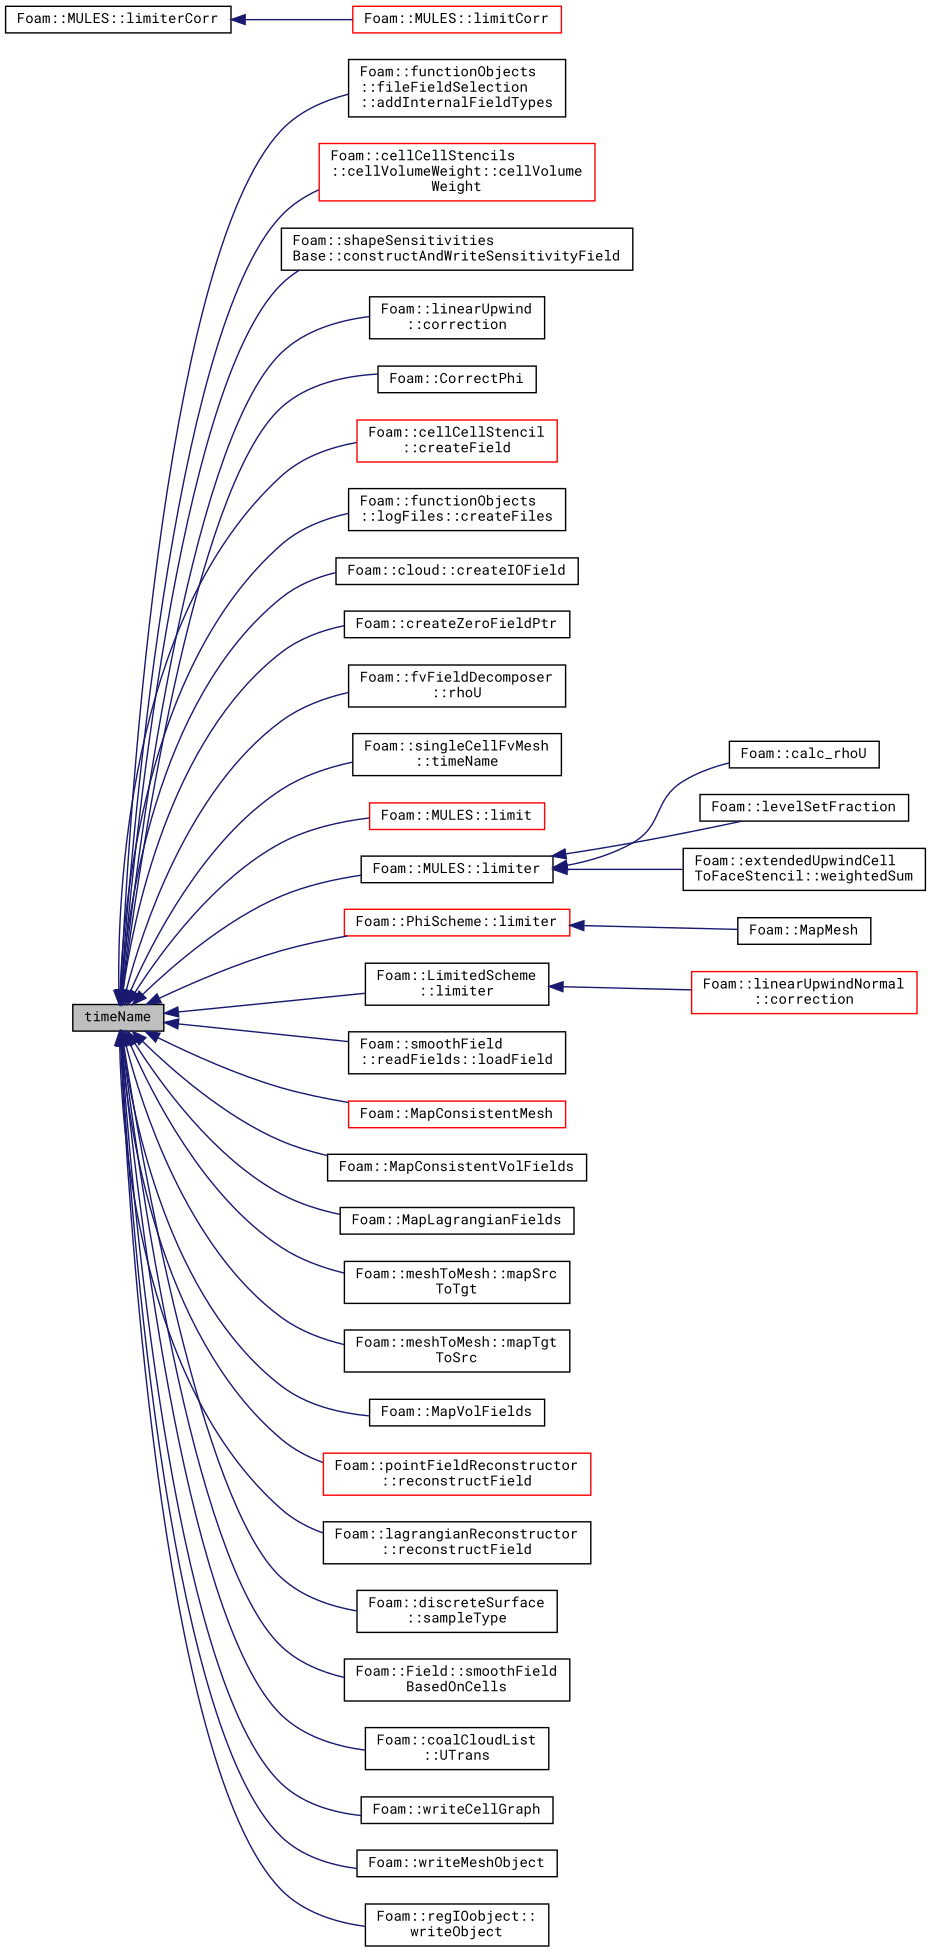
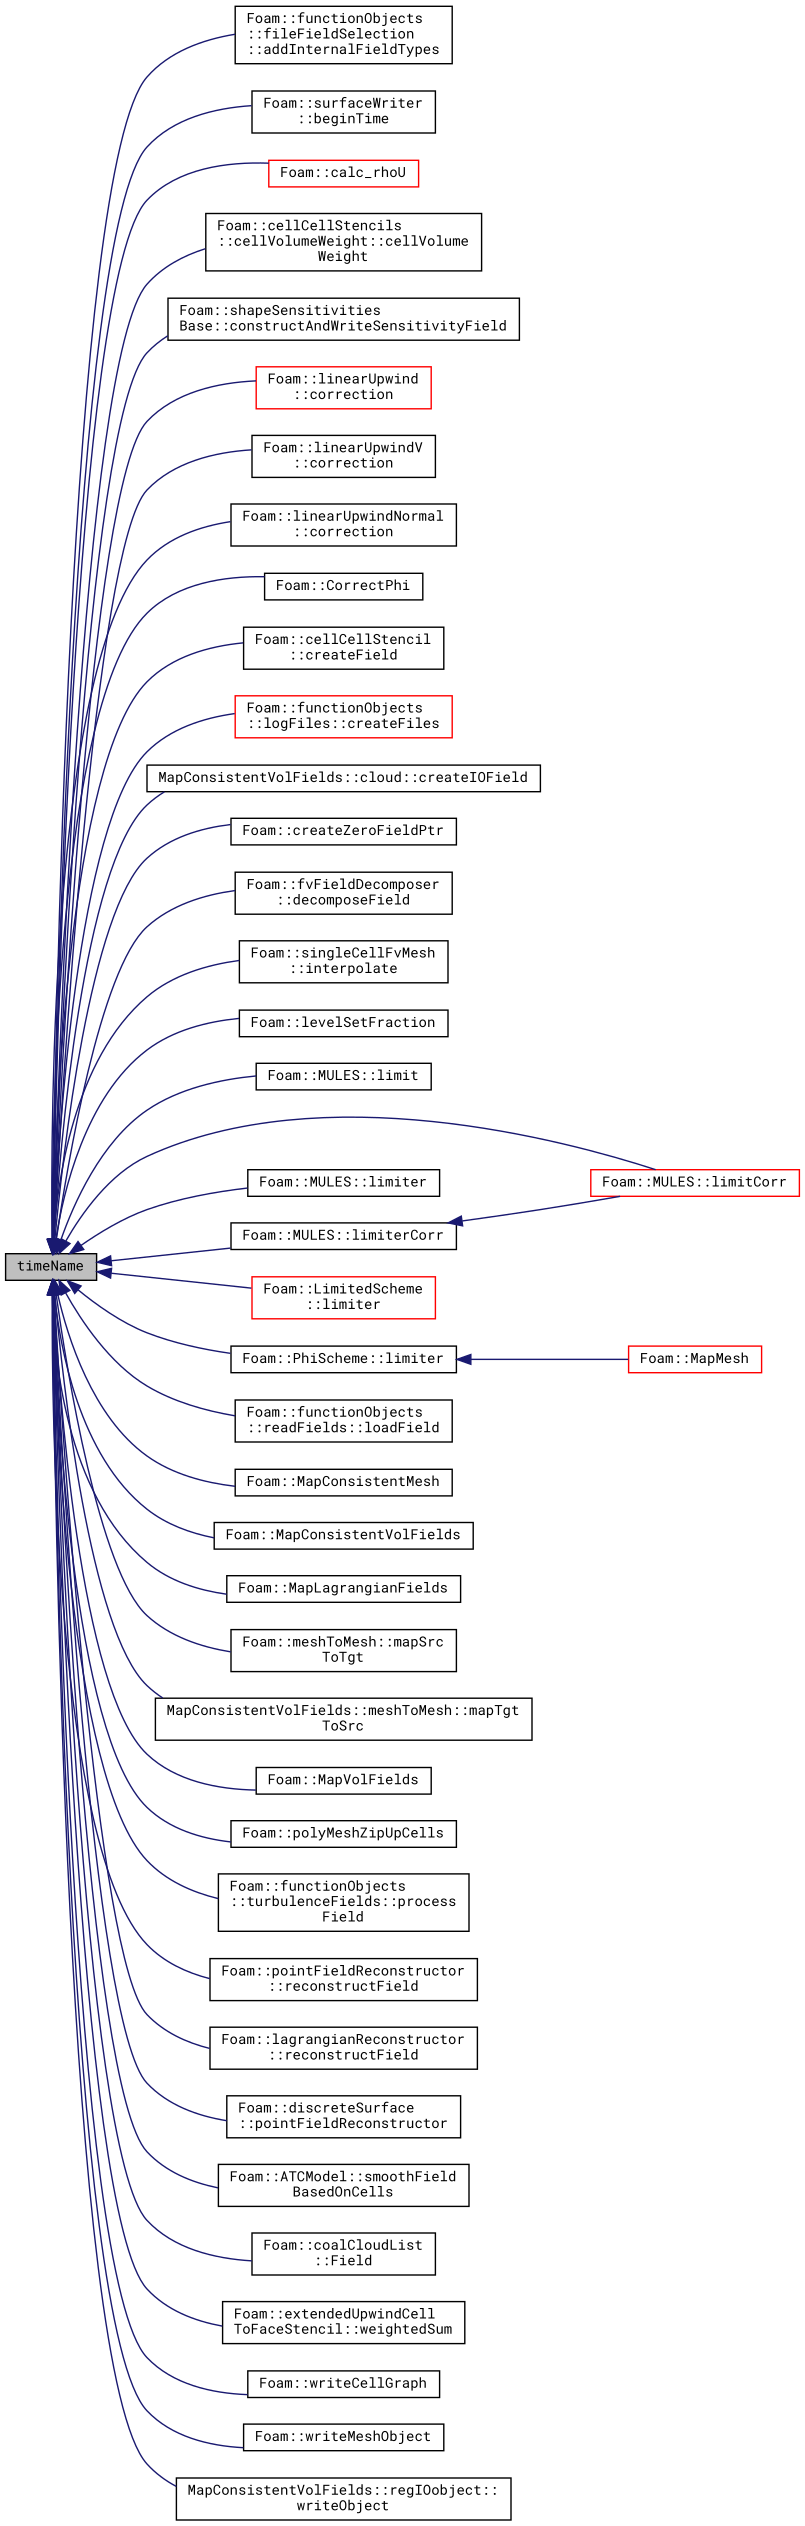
node "Foam::surfaceWriter ::beginTime": added
node "Foam::cellCellStencils ::cellVolumeWeight::cellVolume Weight": color red -> black
node "Foam::linearUpwind ::correction": color black -> red
node "Foam::cellCellStencil ::createField": color red -> black
node "Foam::linearUpwindV ::correction": added
node "Foam::functionObjects ::logFiles::createFiles": color black -> red
node "Foam::cloud::createIOField": label "Foam::cloud::createIOField" -> "MapConsistentVolFields::cloud::createIOField"
node "Foam::fvFieldDecomposer ::rhoU": label "Foam::fvFieldDecomposer ::rhoU" -> "Foam::fvFieldDecomposer ::decomposeField"
node "Foam::singleCellFvMesh ::timeName": label "Foam::singleCellFvMesh ::timeName" -> "Foam::singleCellFvMesh ::interpolate"
node "Foam::calc_rhoU": color black -> red
node "Foam::MULES::limit": color red -> black
edge "Foam::calc_rhoU" -> "Foam::MULES::limiter": now "Foam::calc_rhoU" -> "timeName"
edge "Foam::levelSetFraction" -> "Foam::MULES::limiter": now "Foam::levelSetFraction" -> "timeName"
edge "Foam::extendedUpwindCell ToFaceStencil::weightedSum" -> "Foam::MULES::limiter": now "Foam::extendedUpwindCell ToFaceStencil::weightedSum" -> "timeName"
node "Foam::PhiScheme::limiter": color red -> black
node "Foam::MapMesh": color black -> red
node "Foam::LimitedScheme ::limiter": color black -> red
edge "Foam::linearUpwindNormal ::correction" -> "Foam::LimitedScheme ::limiter": now "Foam::linearUpwindNormal ::correction" -> "timeName"
node "Foam::linearUpwindNormal ::correction": color red -> black
node "Foam::smoothField ::readFields::loadField": label "Foam::smoothField ::readFields::loadField" -> "Foam::functionObjects ::readFields::loadField"
node "Foam::MapConsistentMesh": color red -> black
edge "Foam::MULES::limitCorr" -> "timeName": added
edge "Foam::MULES::limiterCorr" -> "timeName": added
node "Foam::meshToMesh::mapTgt ToSrc": label "Foam::meshToMesh::mapTgt ToSrc" -> "MapConsistentVolFields::meshToMesh::mapTgt ToSrc"
node "Foam::pointFieldReconstructor ::reconstructField": color red -> black
node "Foam::discreteSurface ::sampleType": label "Foam::discreteSurface ::sampleType" -> "Foam::discreteSurface ::pointFieldReconstructor"
node "Foam::Field::smoothField BasedOnCells": label "Foam::Field::smoothField BasedOnCells" -> "Foam::ATCModel::smoothField BasedOnCells"
node "Foam::coalCloudList ::UTrans": label "Foam::coalCloudList ::UTrans" -> "Foam::coalCloudList ::Field"
node "Foam::polyMeshZipUpCells": added
node "Foam::functionObjects ::turbulenceFields::process Field": added
node "Foam::regIOobject:: writeObject": label "Foam::regIOobject:: writeObject" -> "MapConsistentVolFields::regIOobject:: writeObject"
